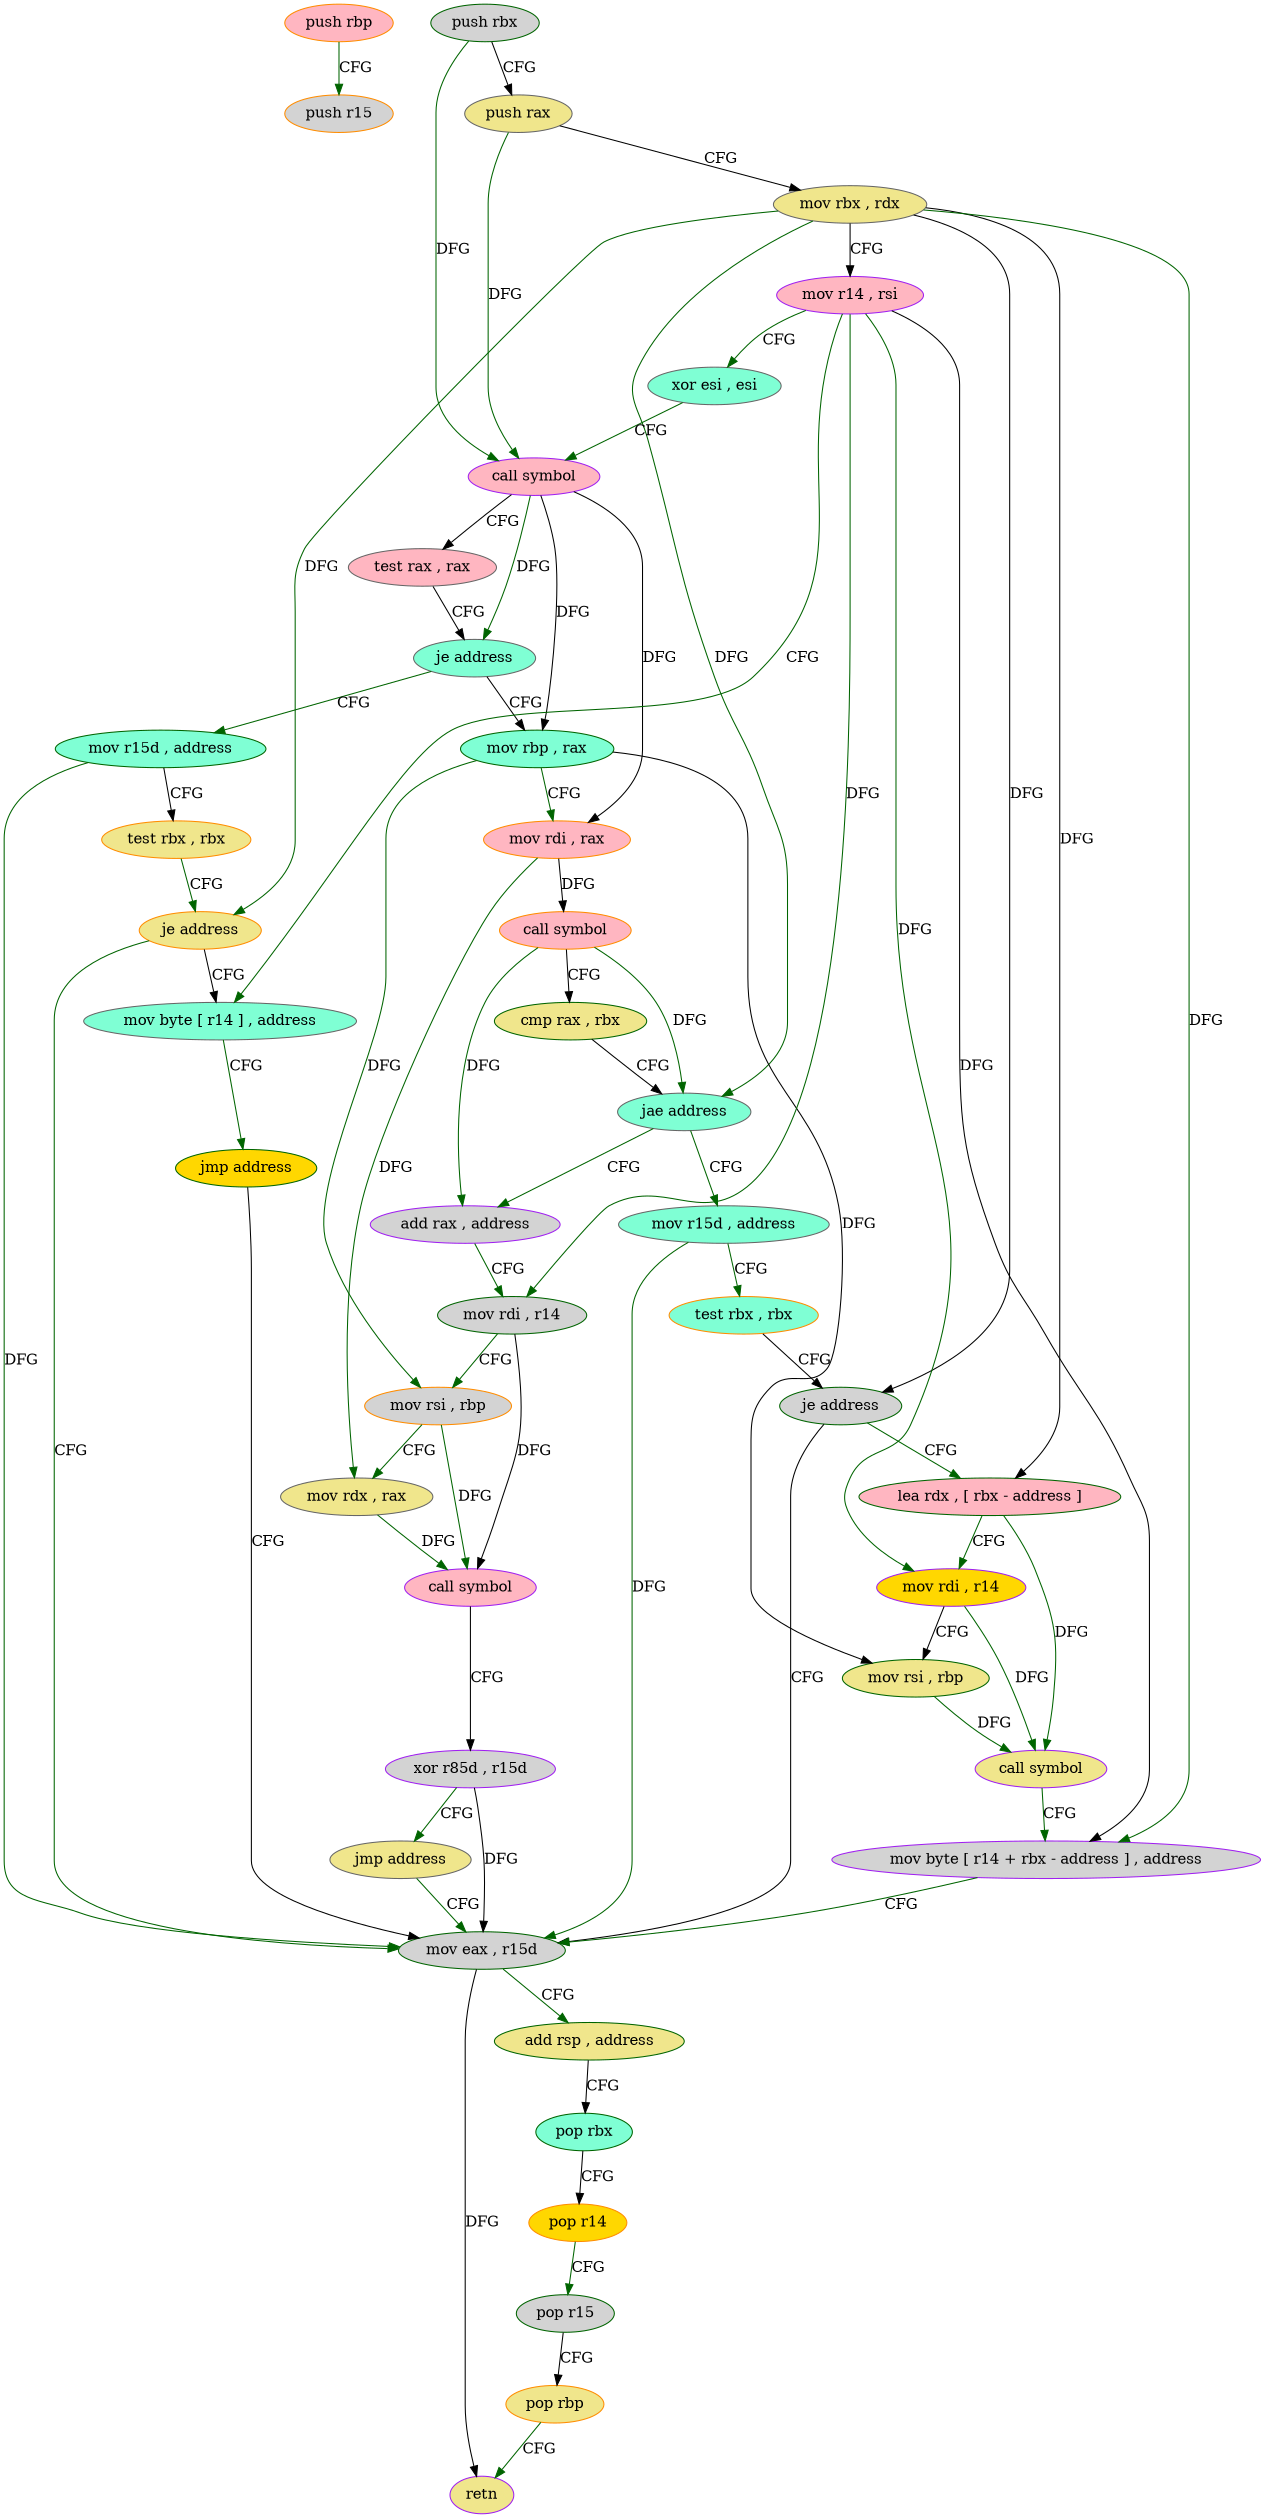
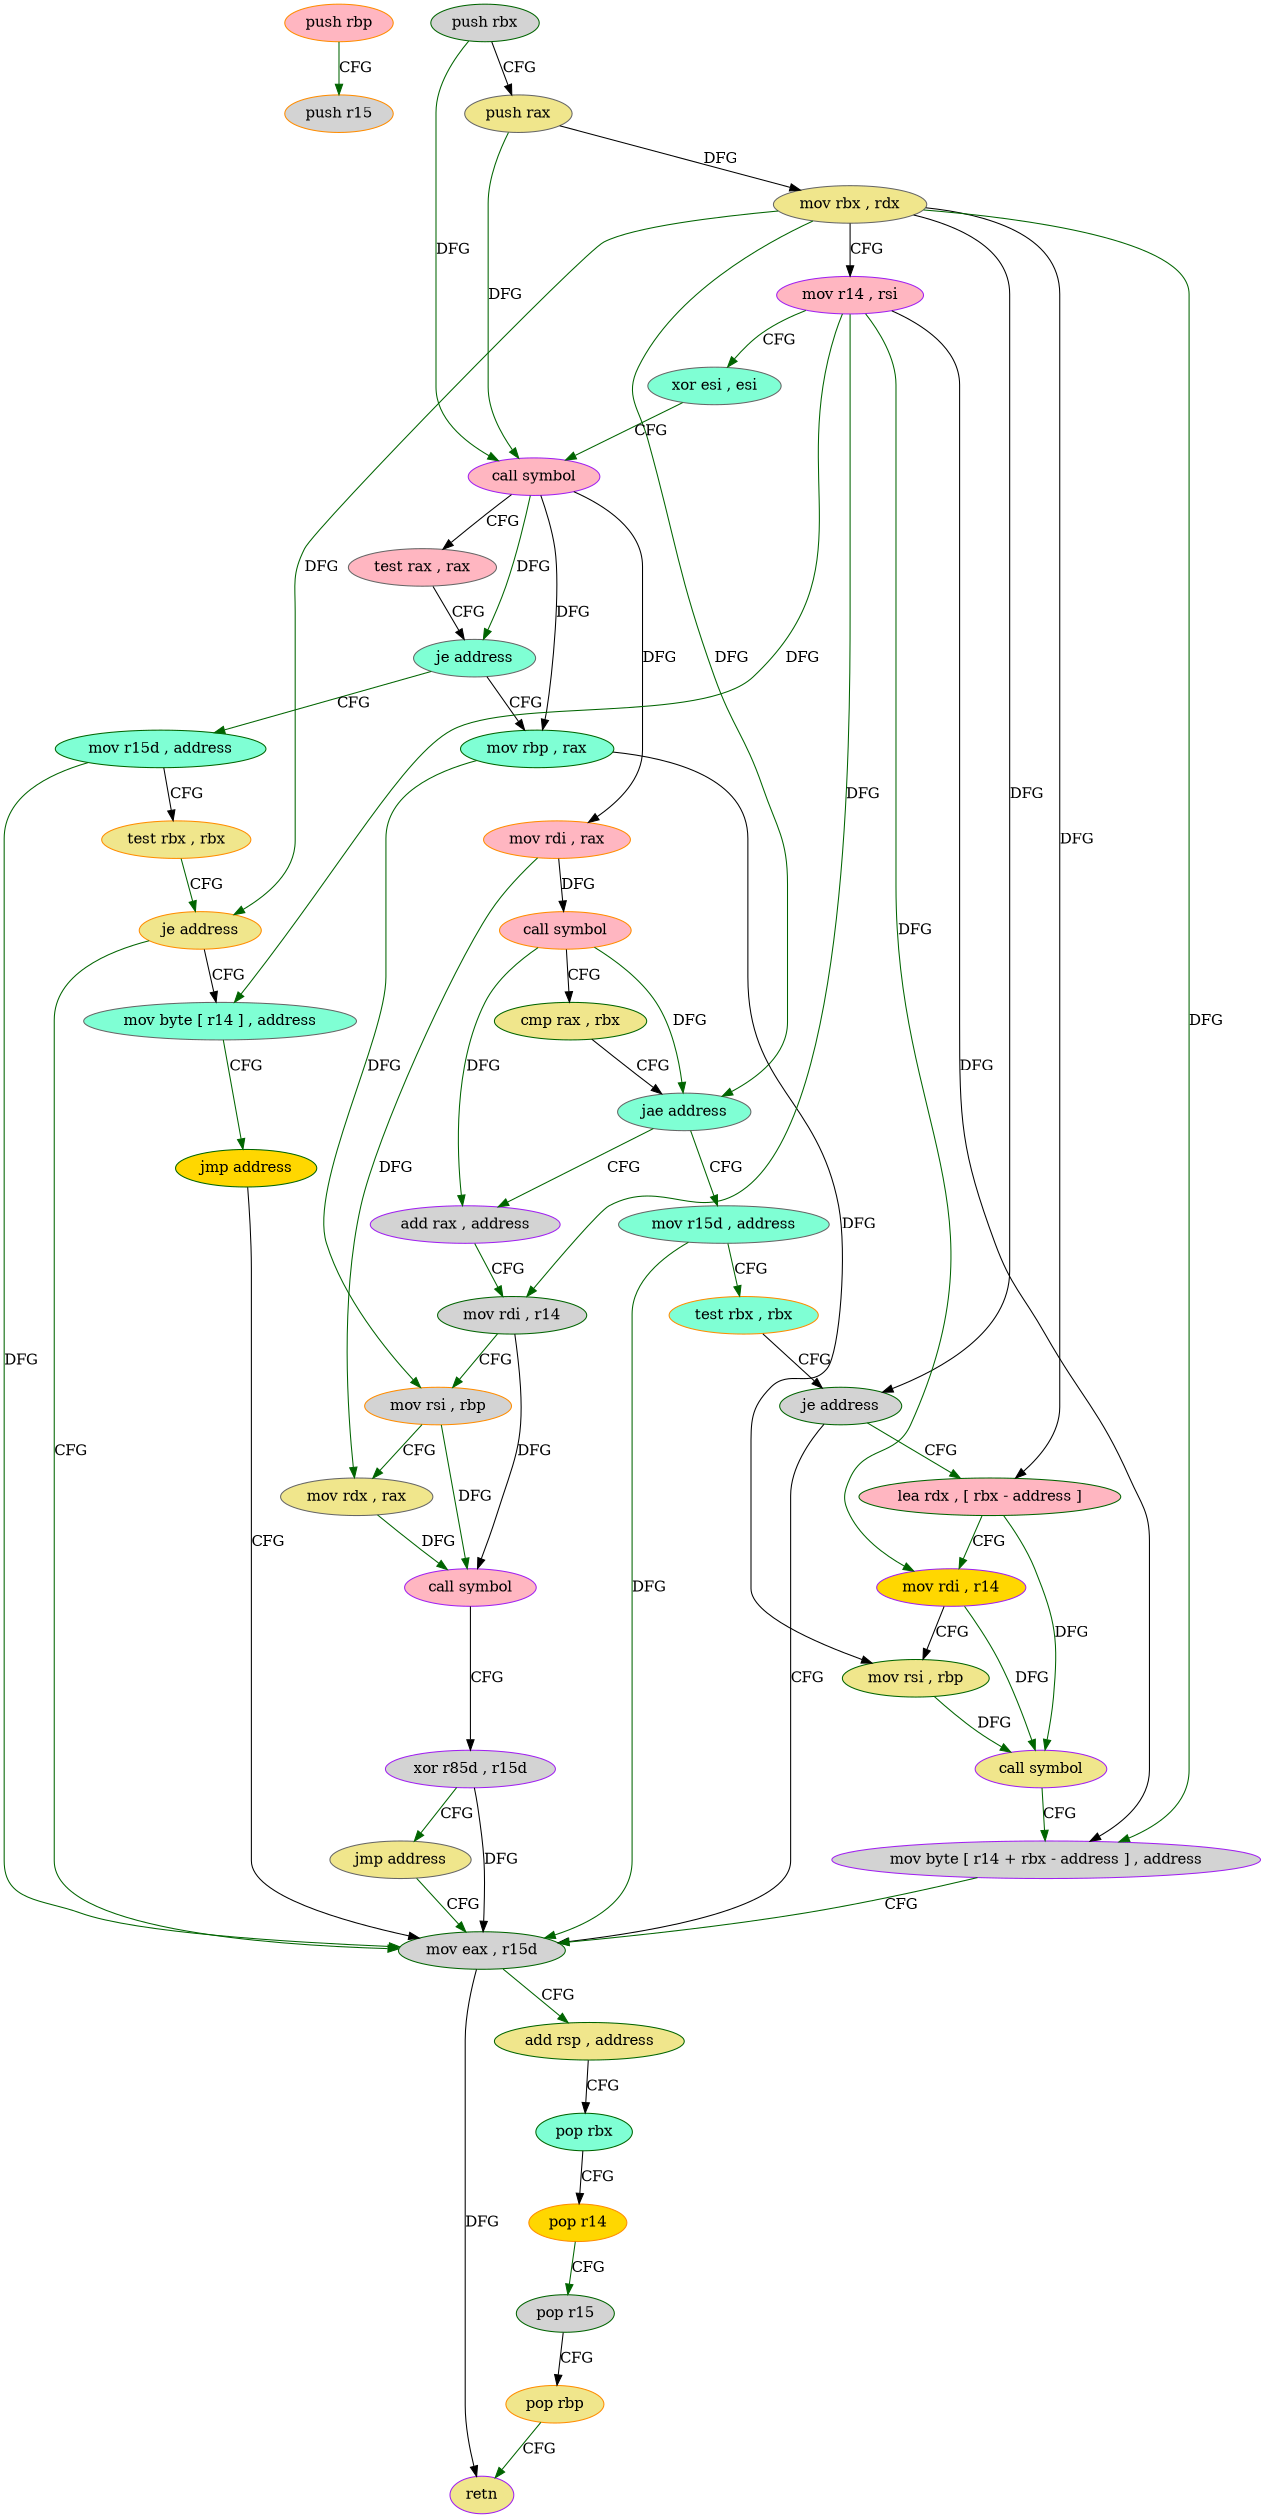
edge "push rax" -> "mov rbx , rdx": label "CFG" -> "DFG"
edge "mov r14 , rsi" -> "mov byte [ r14 ] , address": label "CFG" -> "DFG"
edge "mov rbp , rax" -> "mov rdi , rax": removed, label "CFG"
